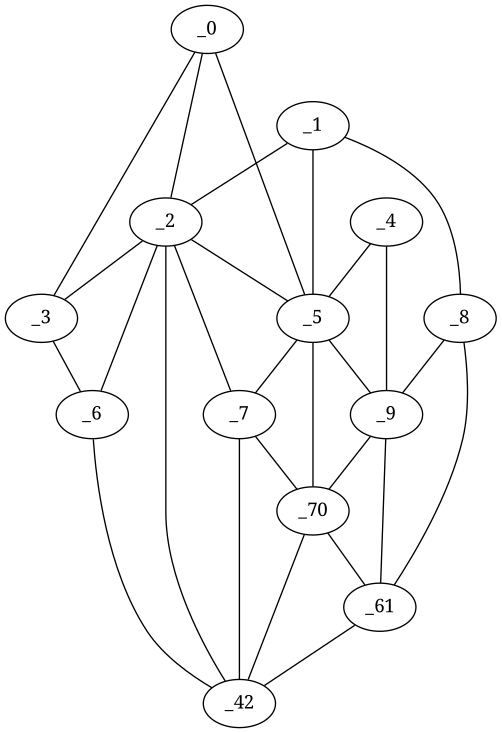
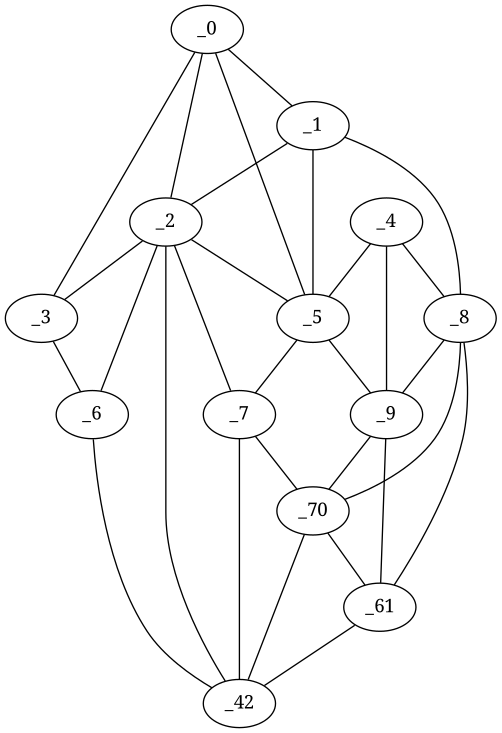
edge "_0" -- "_1": added
edge "_4" -- "_8": added
edge "_5" -- "_70": now "_8" -- "_70"
